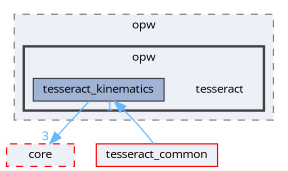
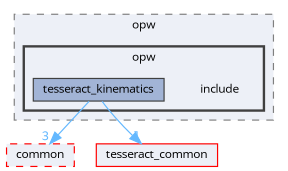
node "tesseract": label "tesseract" -> "include"
edge "tesseract_common" -> "tesseract_kinematics": reversed
node "core": label "core" -> "common"
